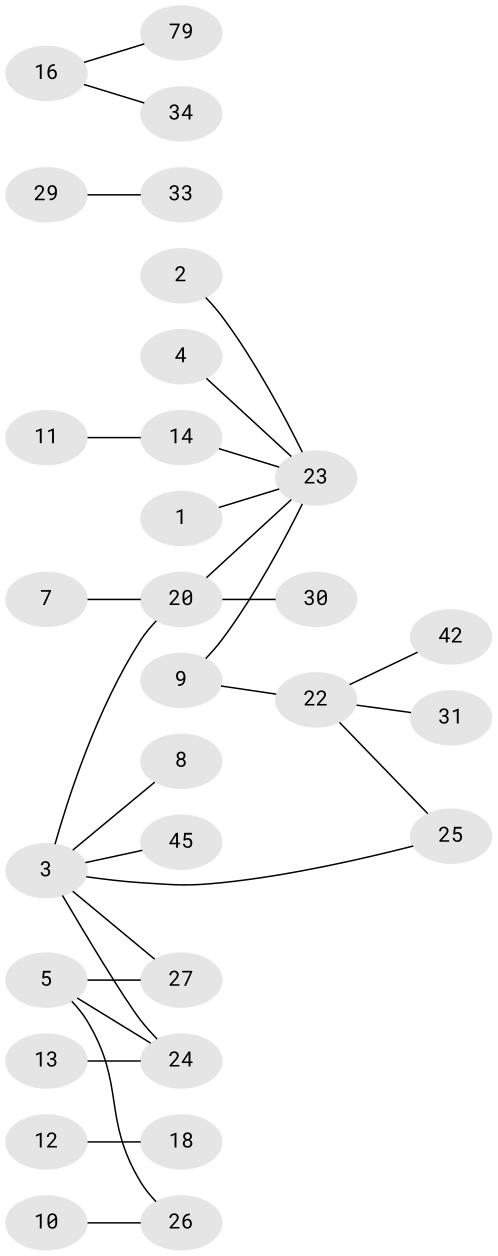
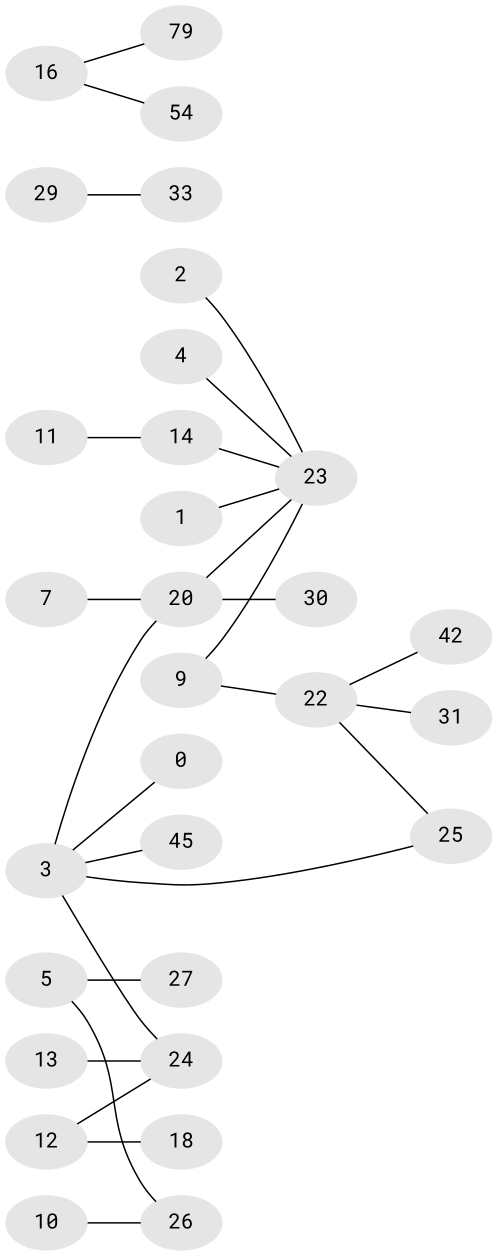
node "34": label "34" -> "54"
node "8": label "8" -> "0"
edge "3" -- "27": removed
edge "5" -- "24": now "12" -- "24"
